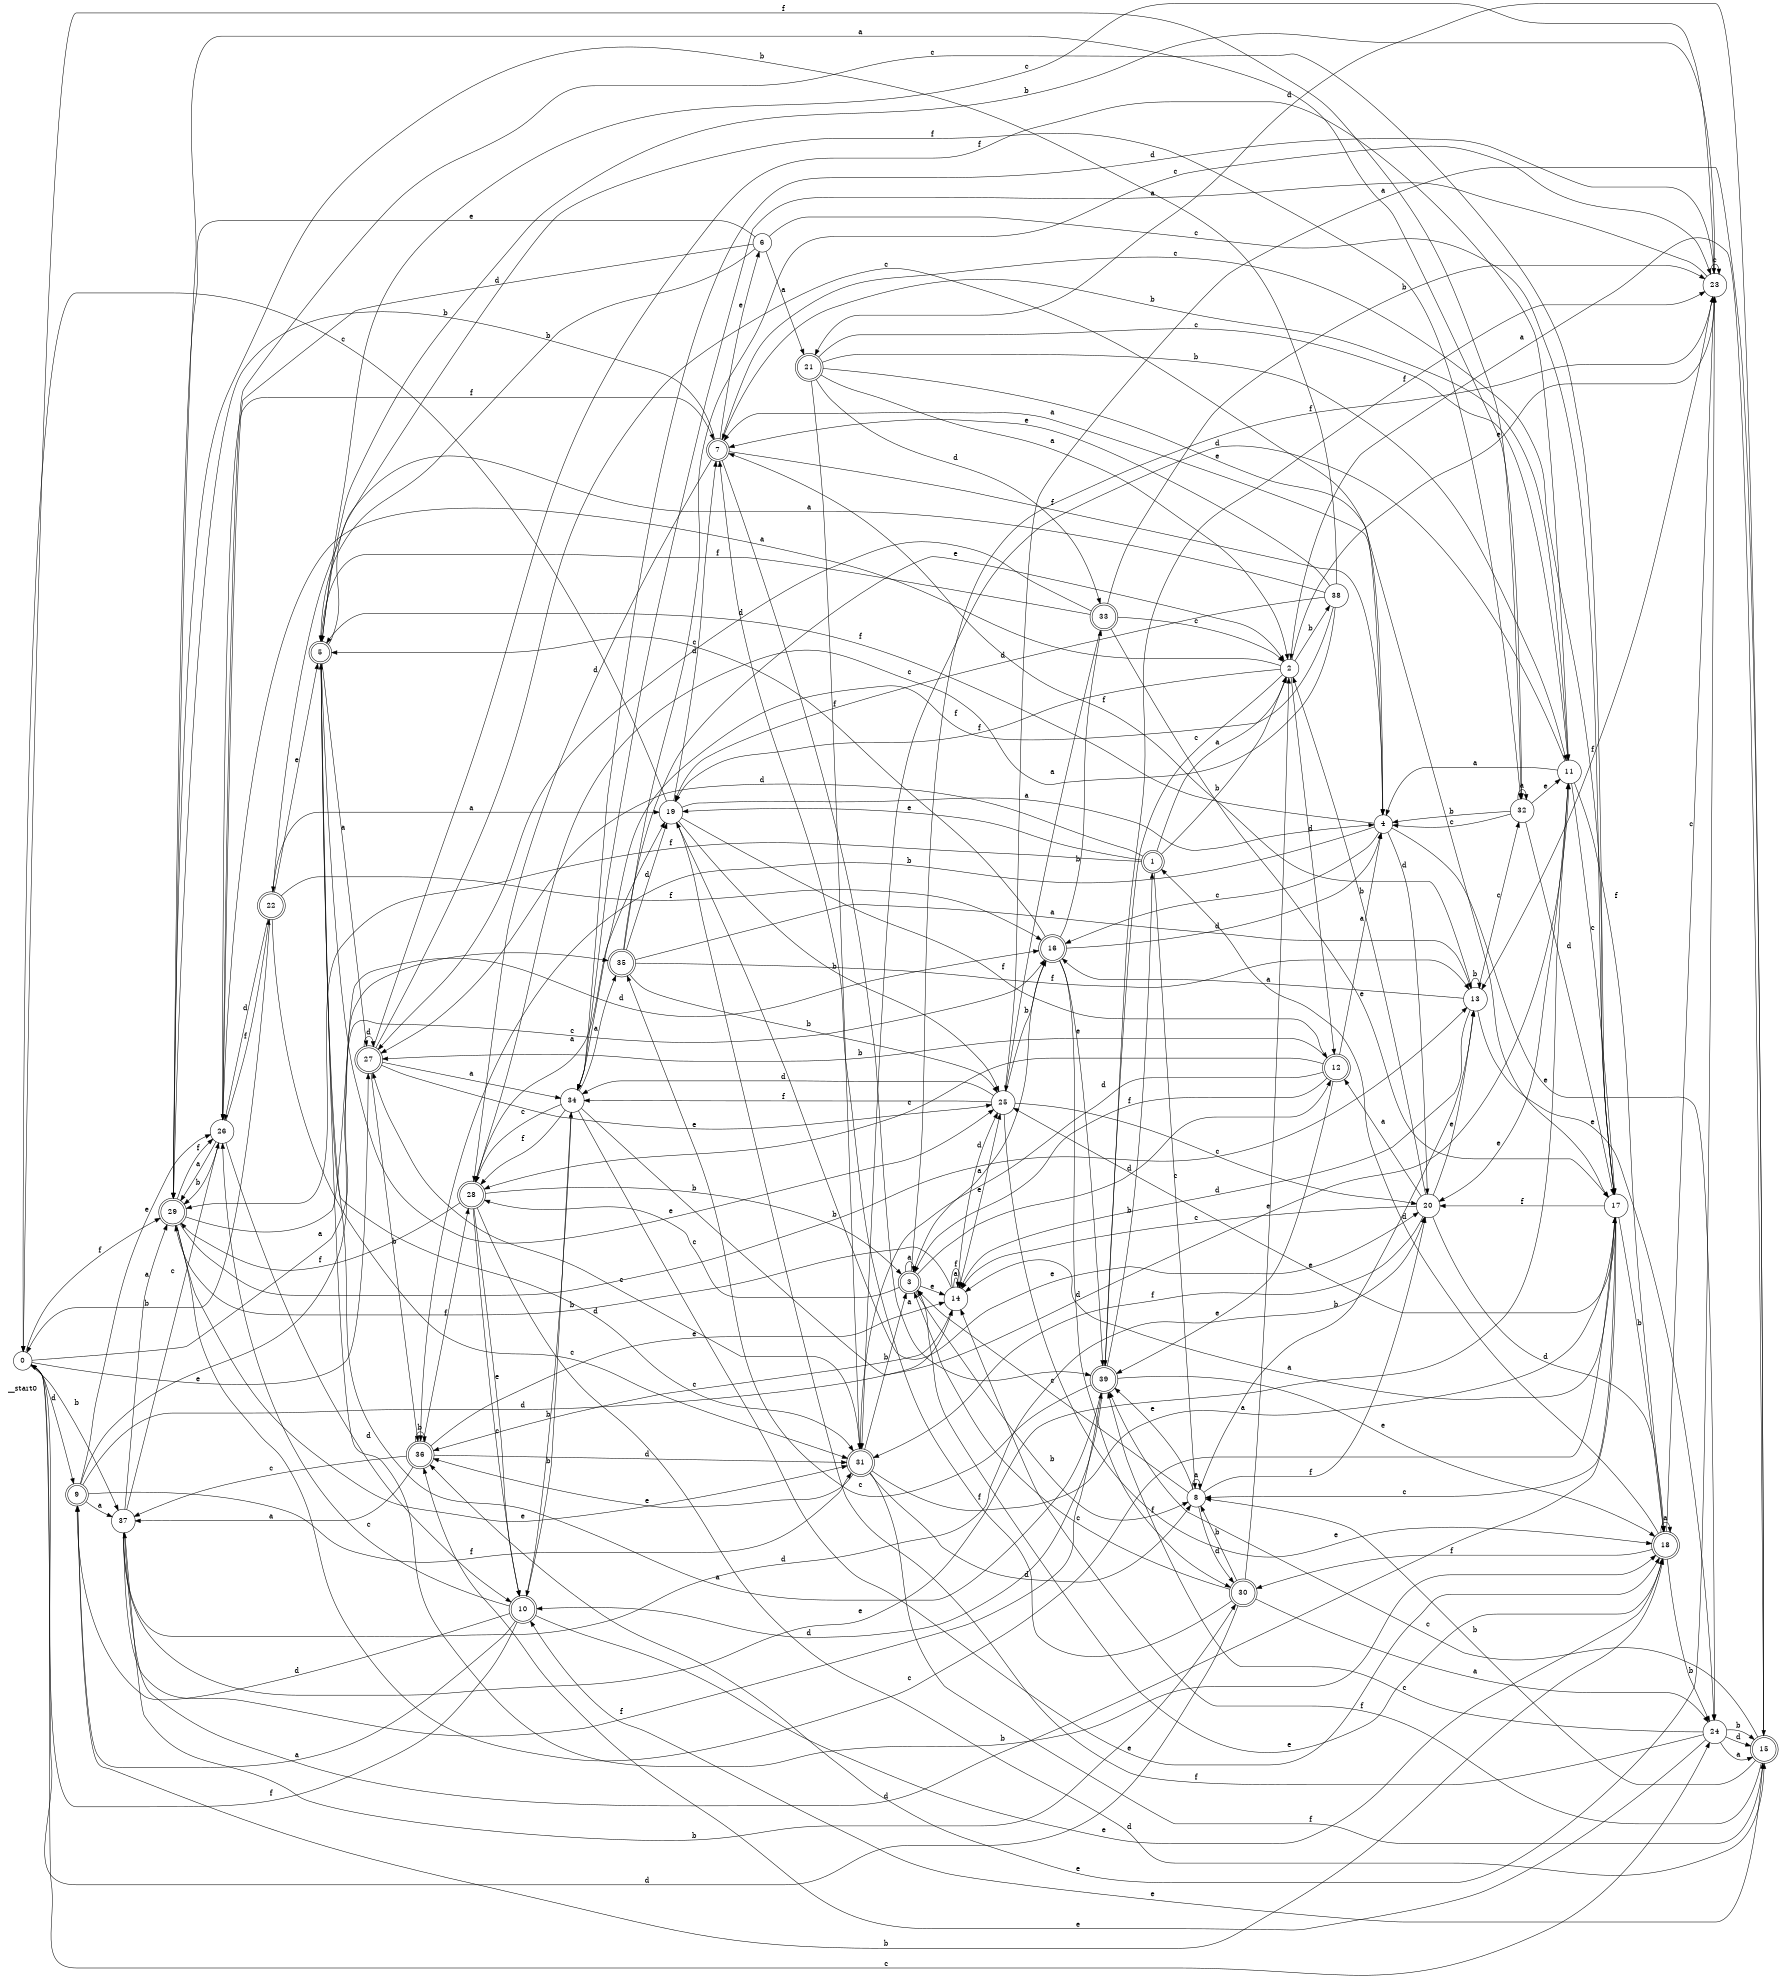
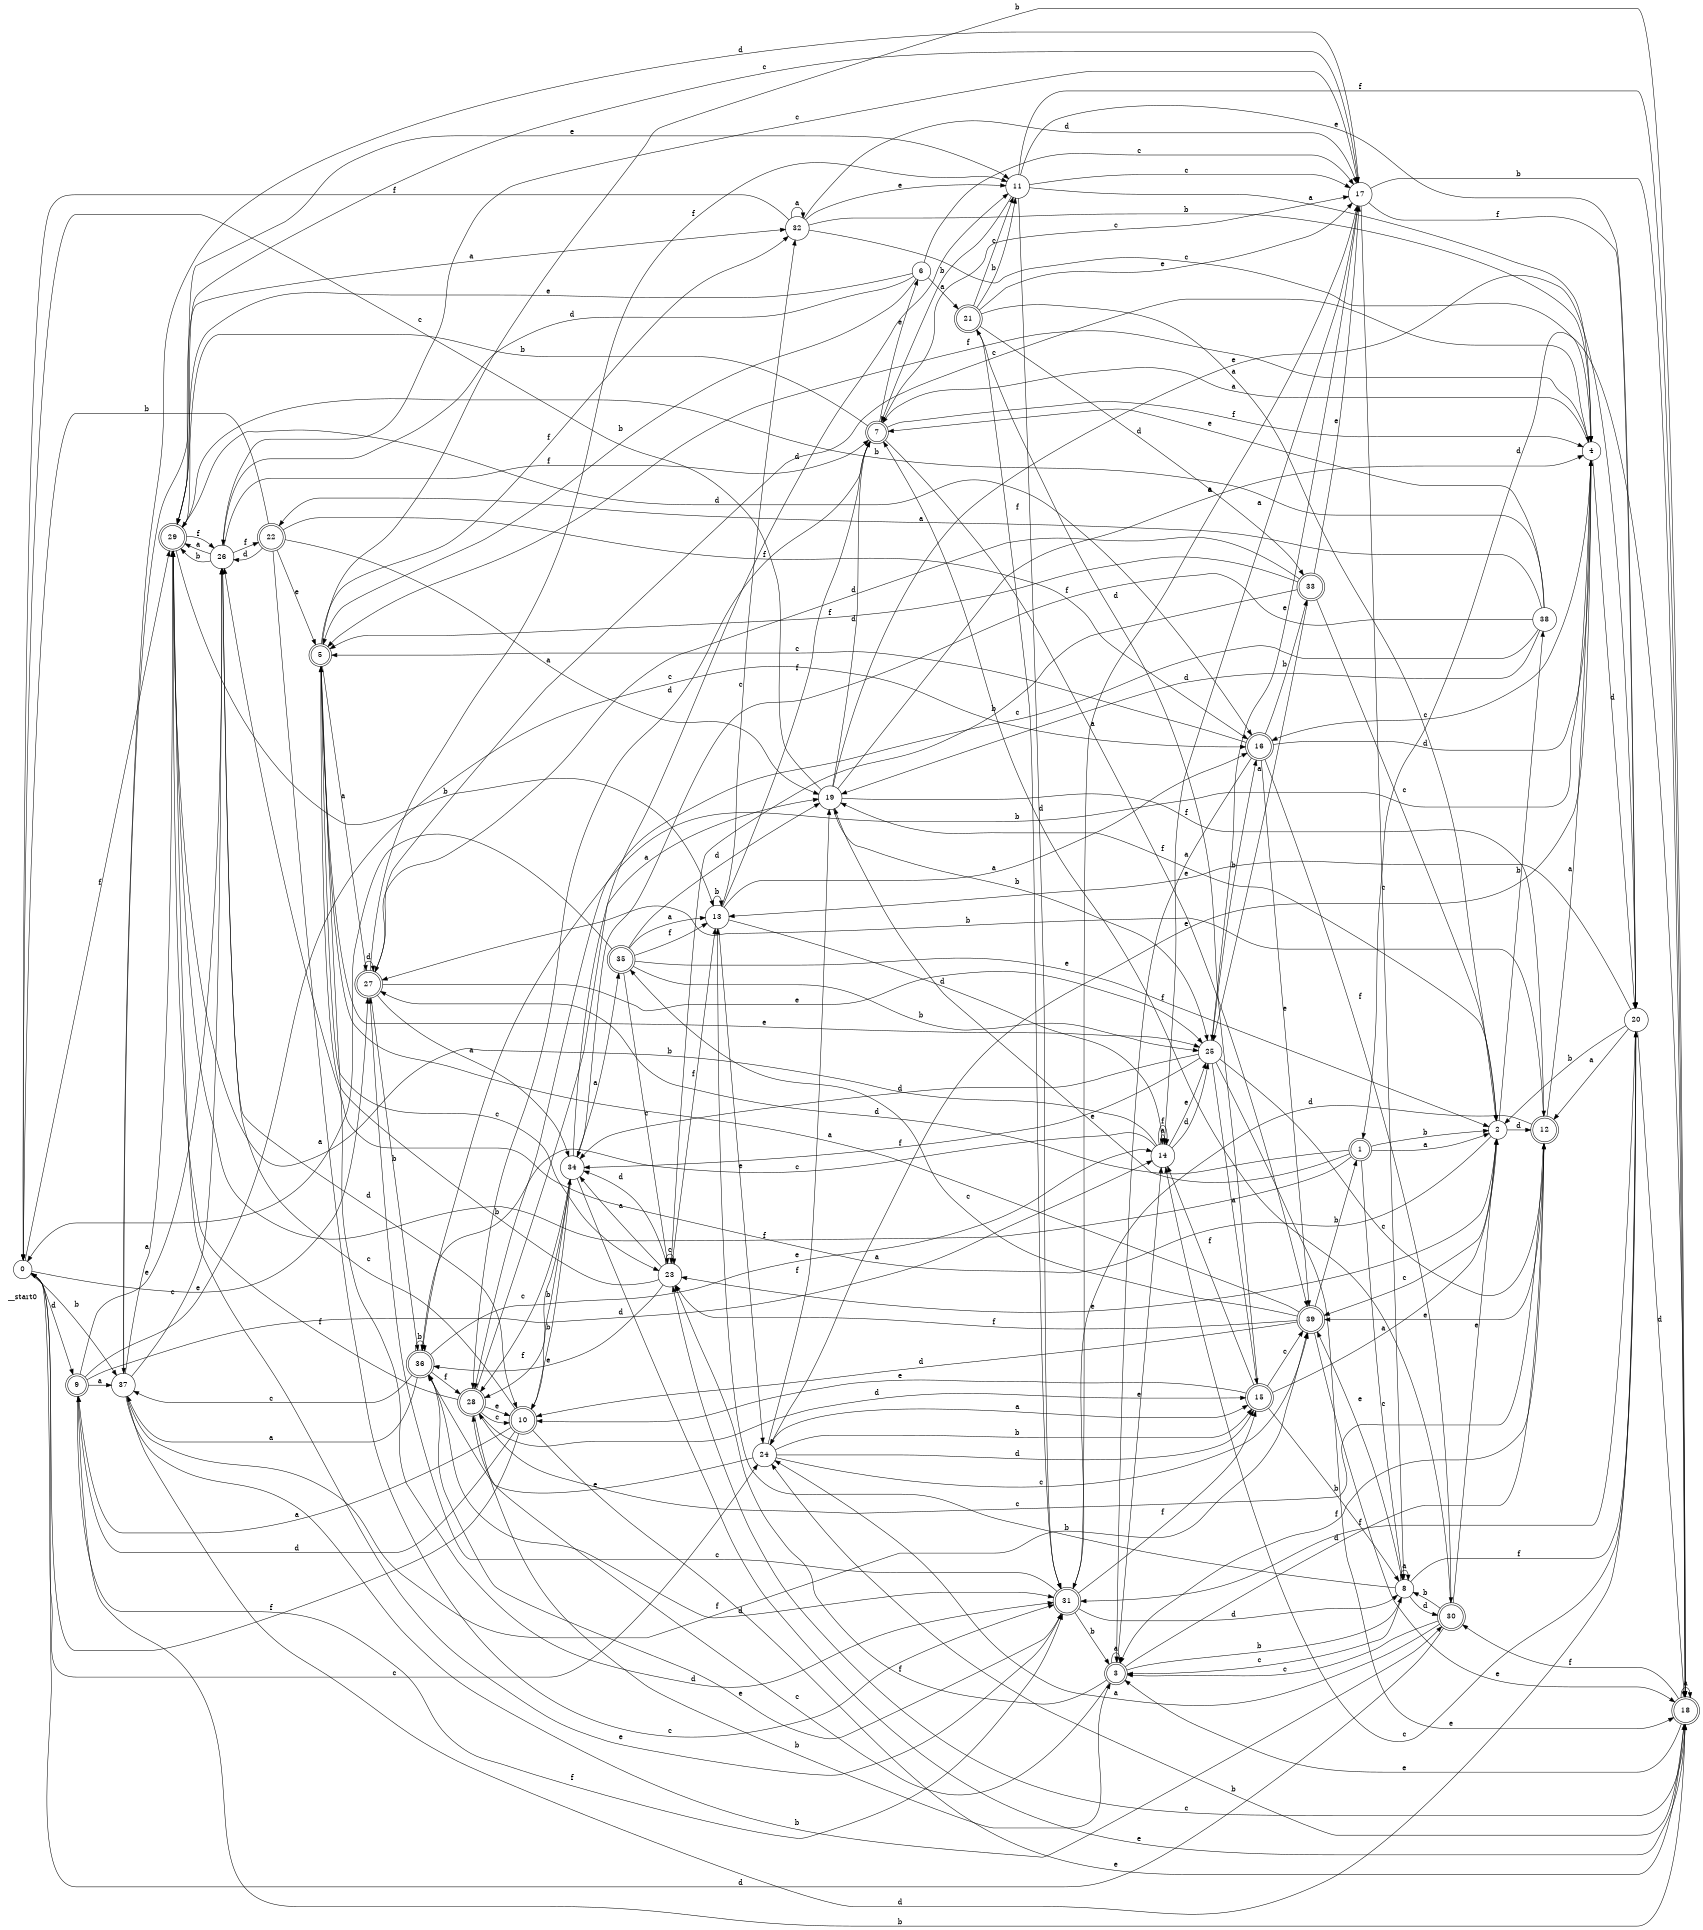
edge "25" -> "20": now "25" -> "12"
edge "0" -> "35": reversed
